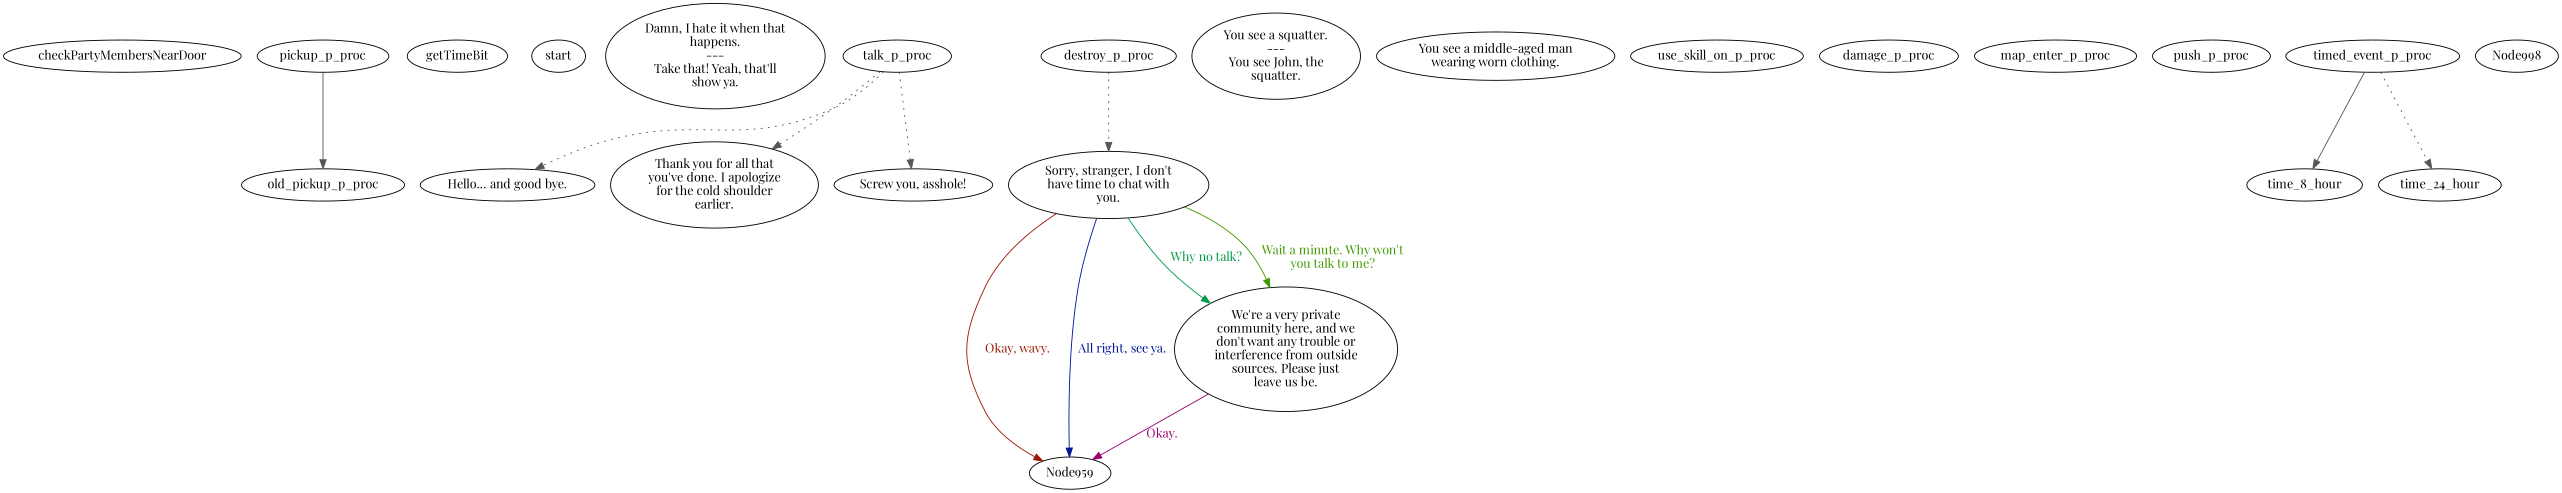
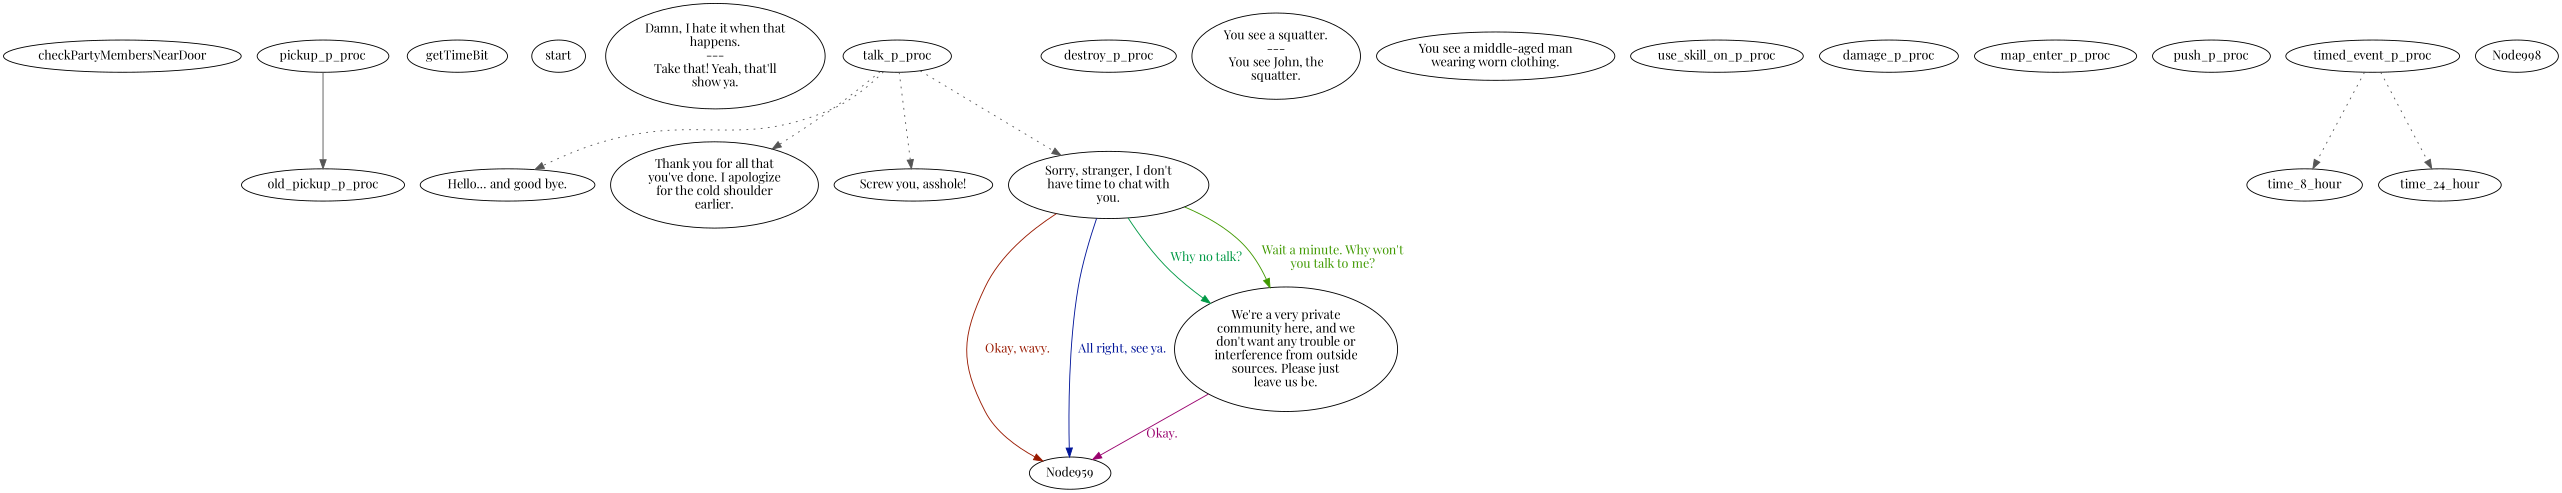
edge "destroy_p_proc" -> "Sorry, stranger, I don't have time to chat with you.": now "talk_p_proc" -> "Sorry, stranger, I don't have time to chat with you."
edge "timed_event_p_proc" -> "time_8_hour": style solid -> dotted
